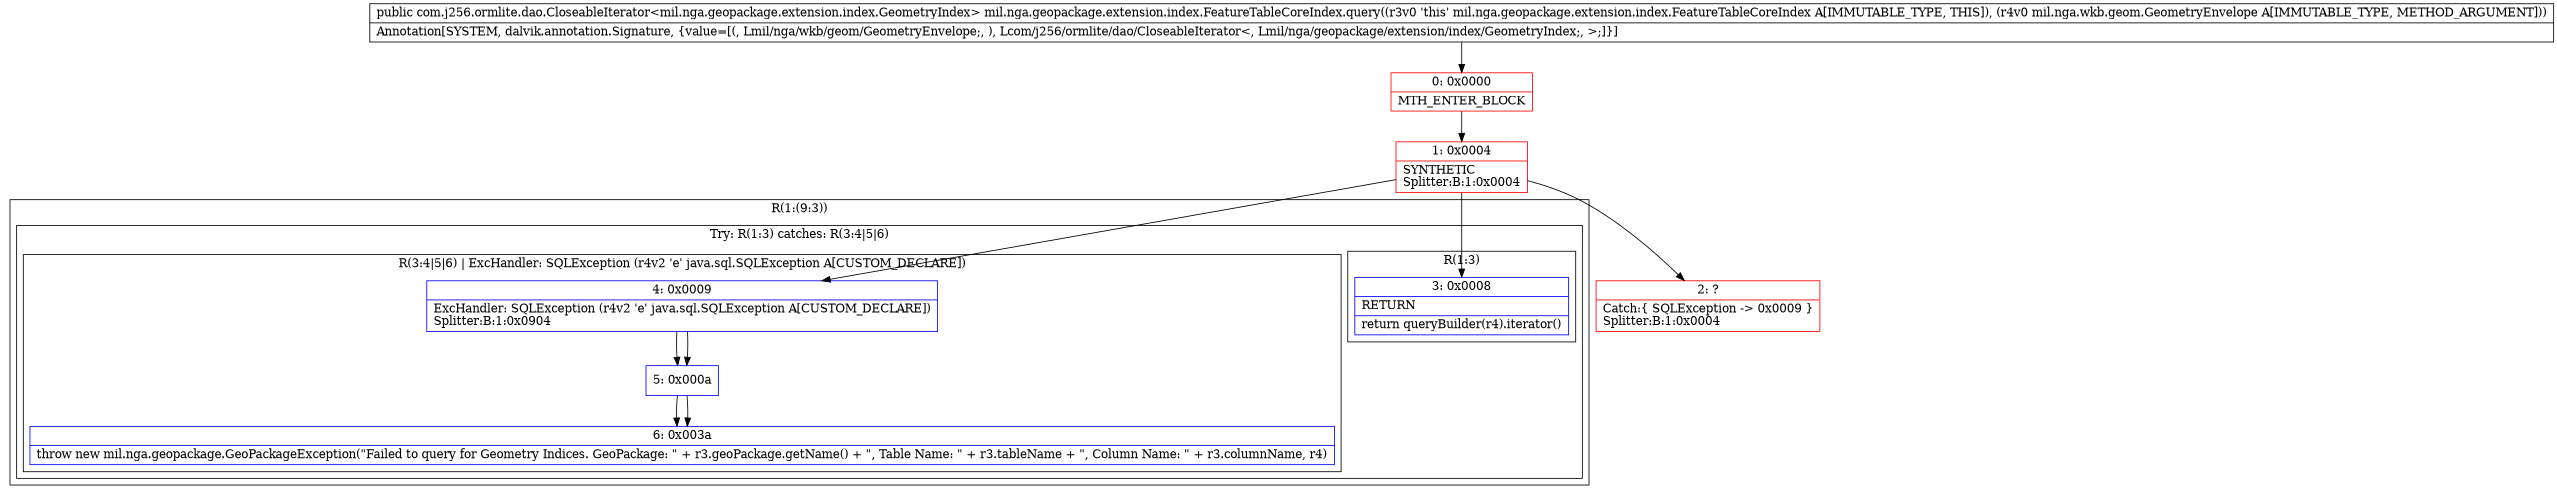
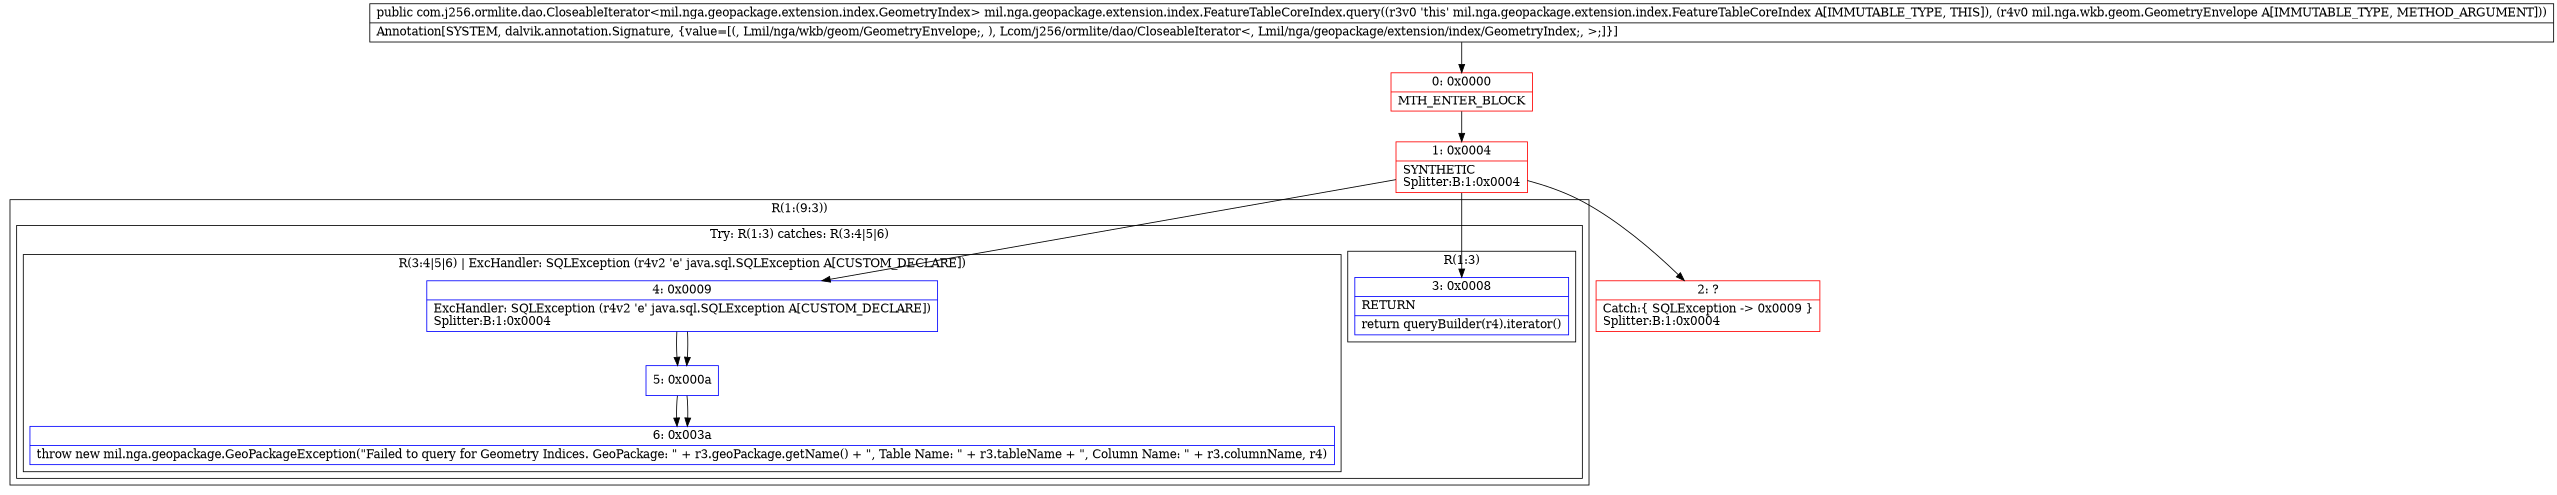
node "4: 0x0009": text "Splitter:B:1:0x0904" -> "Splitter:B:1:0x0004"
